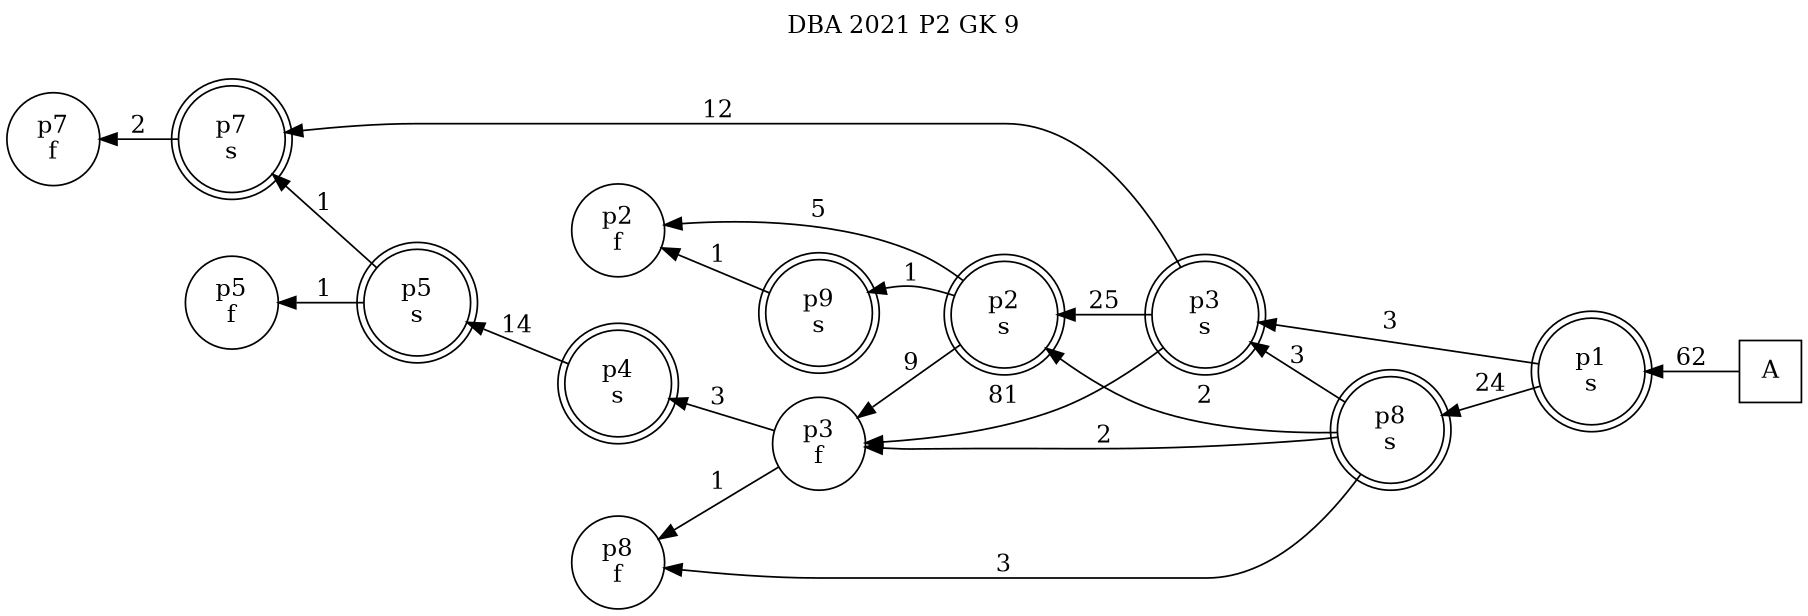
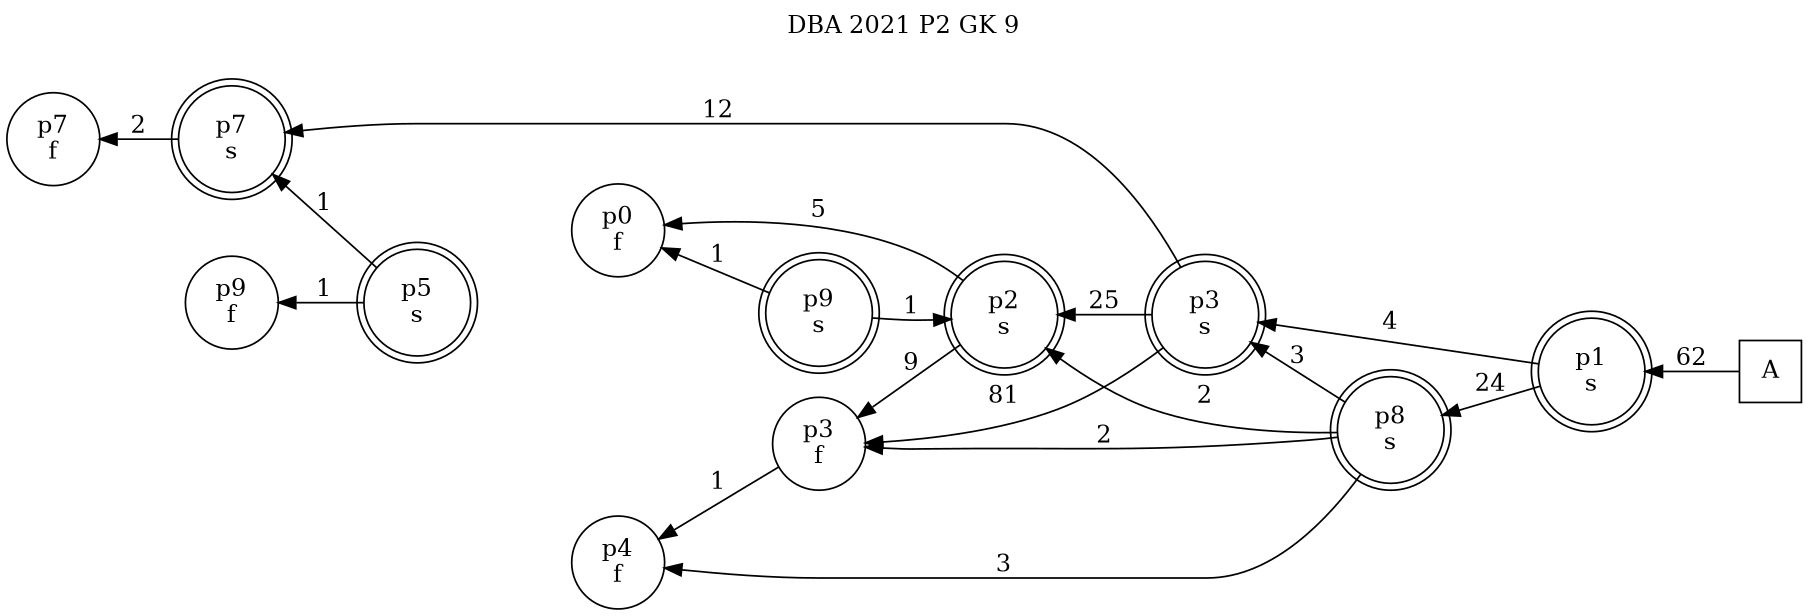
node "p2 f": label "p2 f" -> "p0 f"
edge "p2 s" -> "p9 s": reversed
node "p5 f": label "p5 f" -> "p9 f"
edge "p1 s" -> "p3 s": label "3" -> "4"
node "p4 s": removed
node "p8 f": label "p8 f" -> "p4 f"
